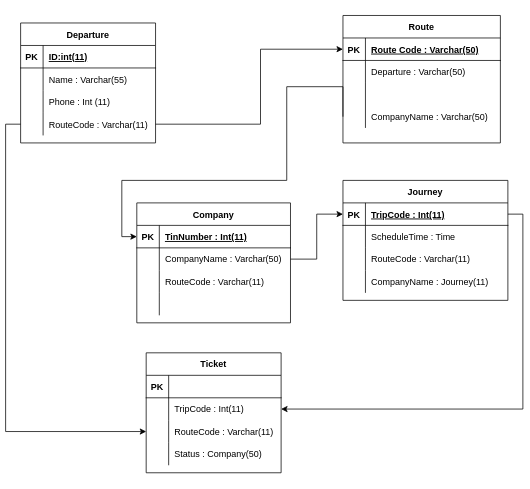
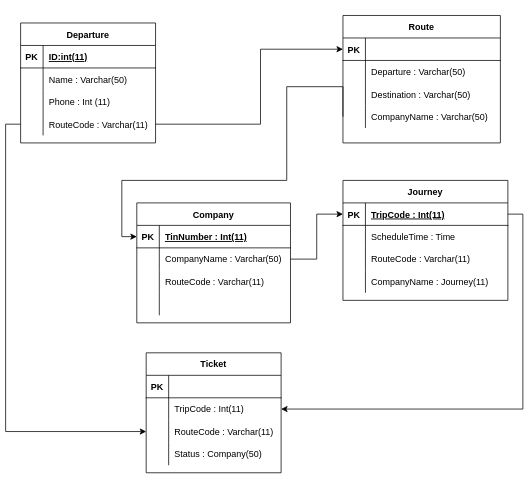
node "Route Code : Varchar(50)": removed
node "Name : Varchar(55)": label "Name : Varchar(55)" -> "Name : Varchar(50)"
node "Destination : Varchar(50)": added
